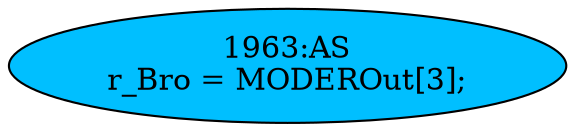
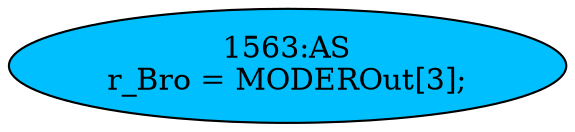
node "1963:AS r_Bro = MODEROut[3];": label "1963:AS r_Bro = MODEROut[3];" -> "1563:AS r_Bro = MODEROut[3];"
